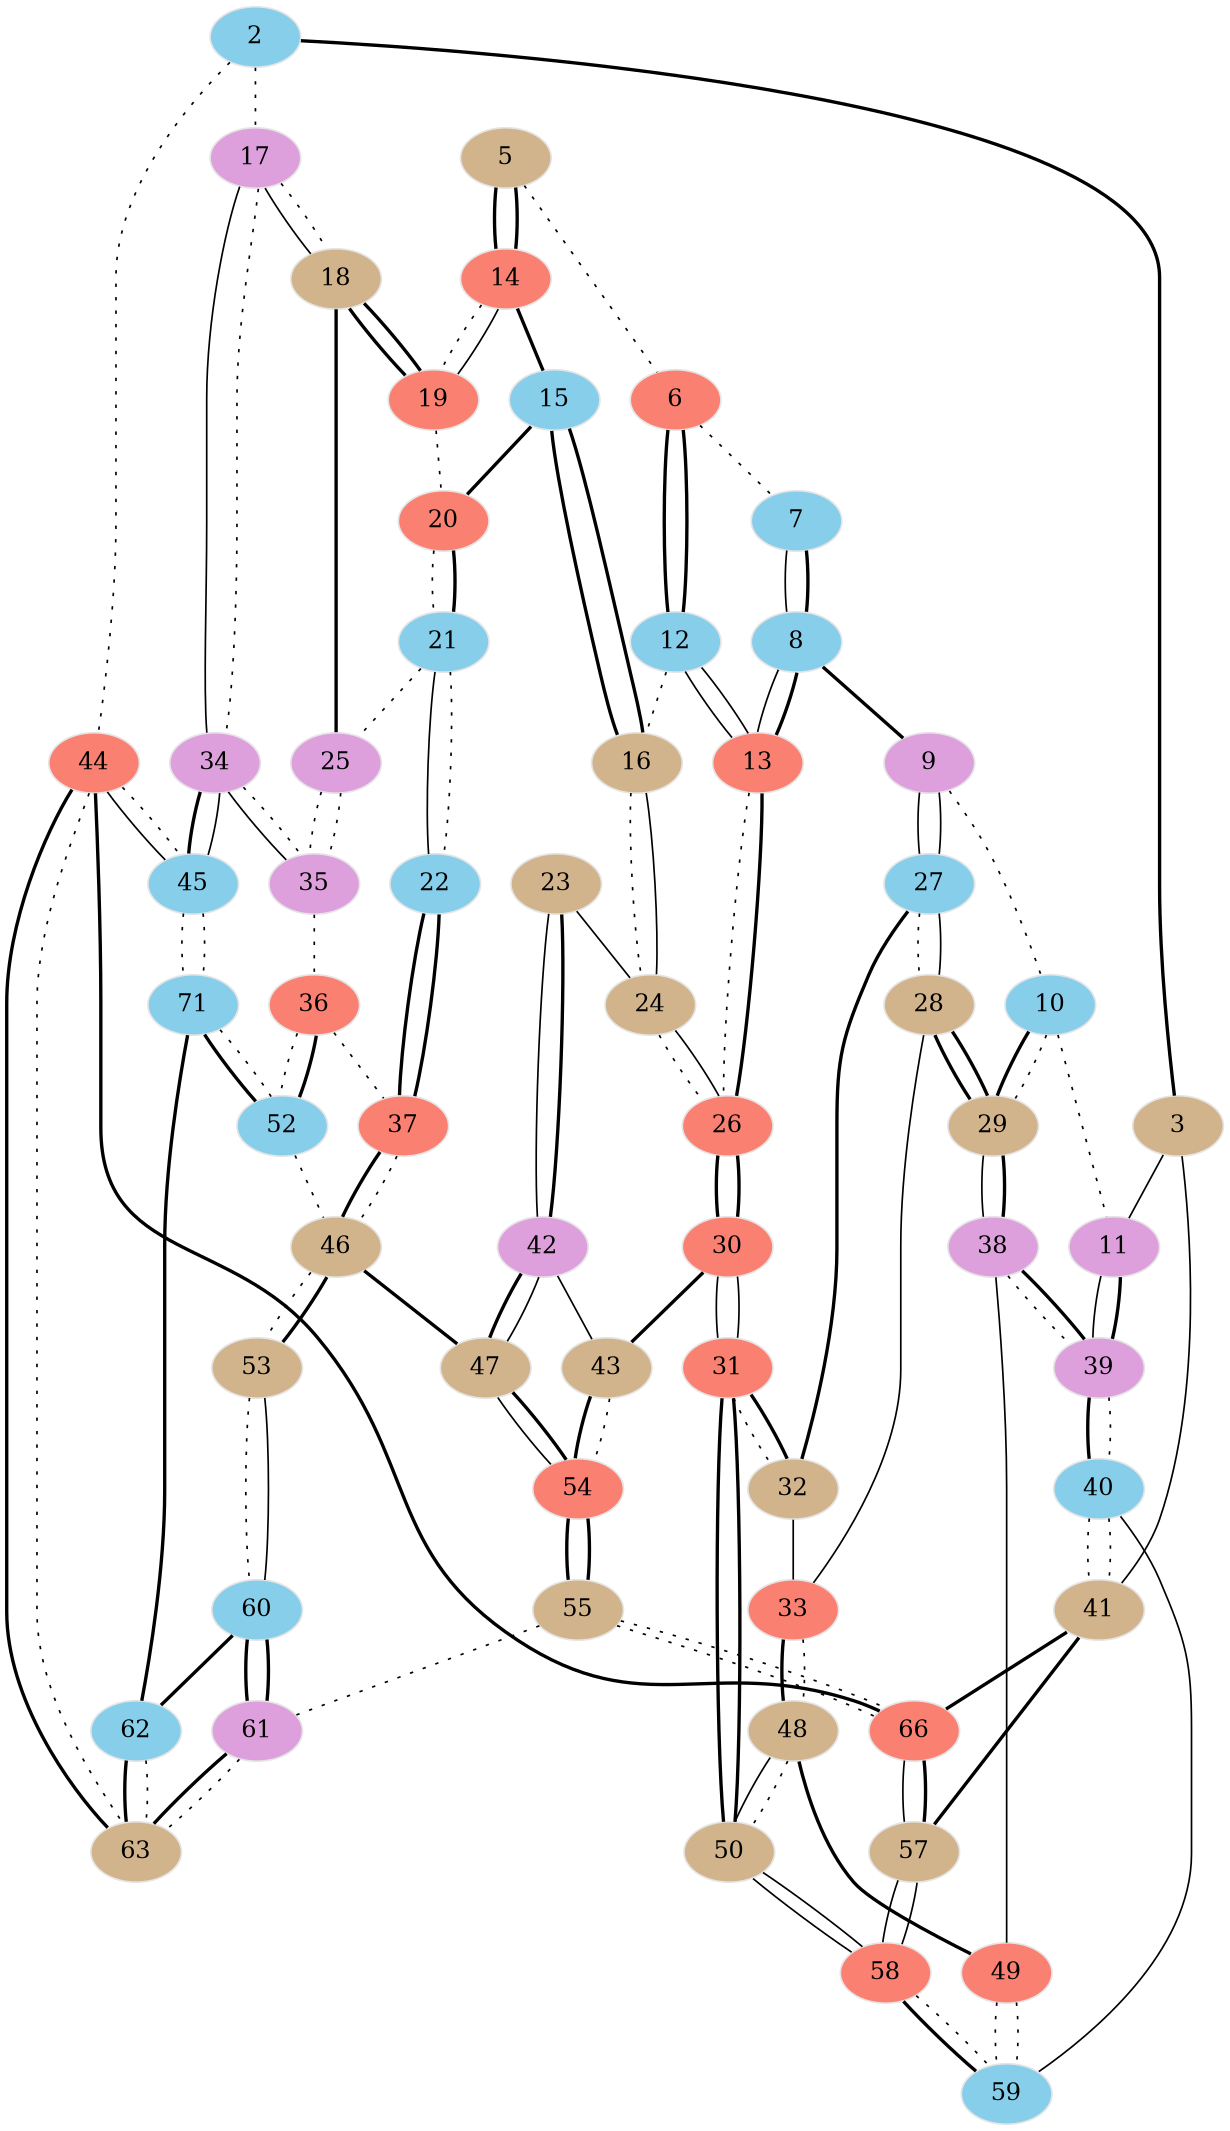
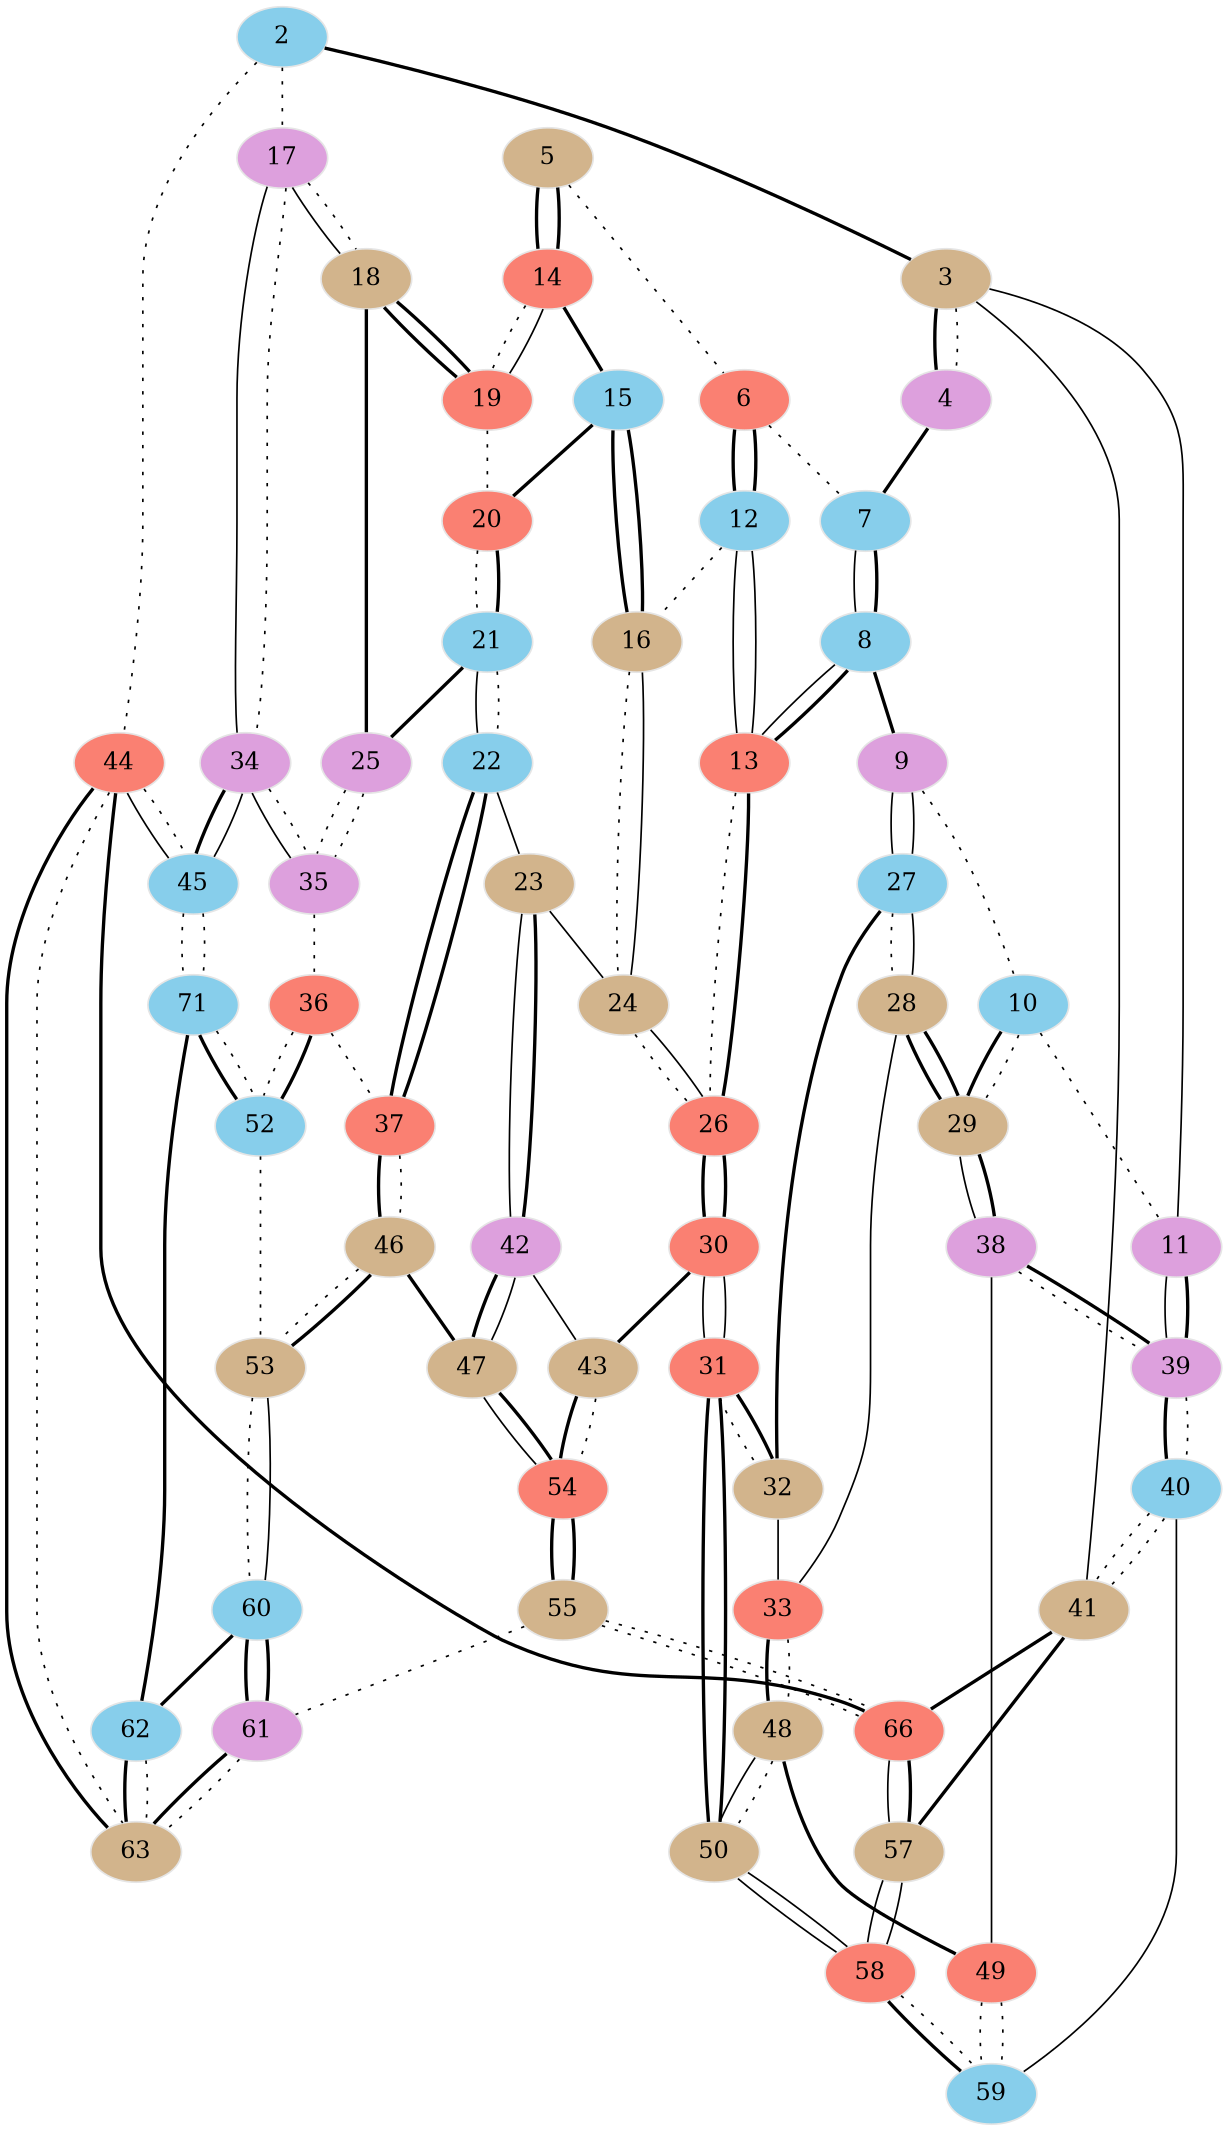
node "4": added
edge "21" -- "25": style dotted -> bold
edge "22" -- "23": added
edge "52" -- "46": now "52" -- "53"
